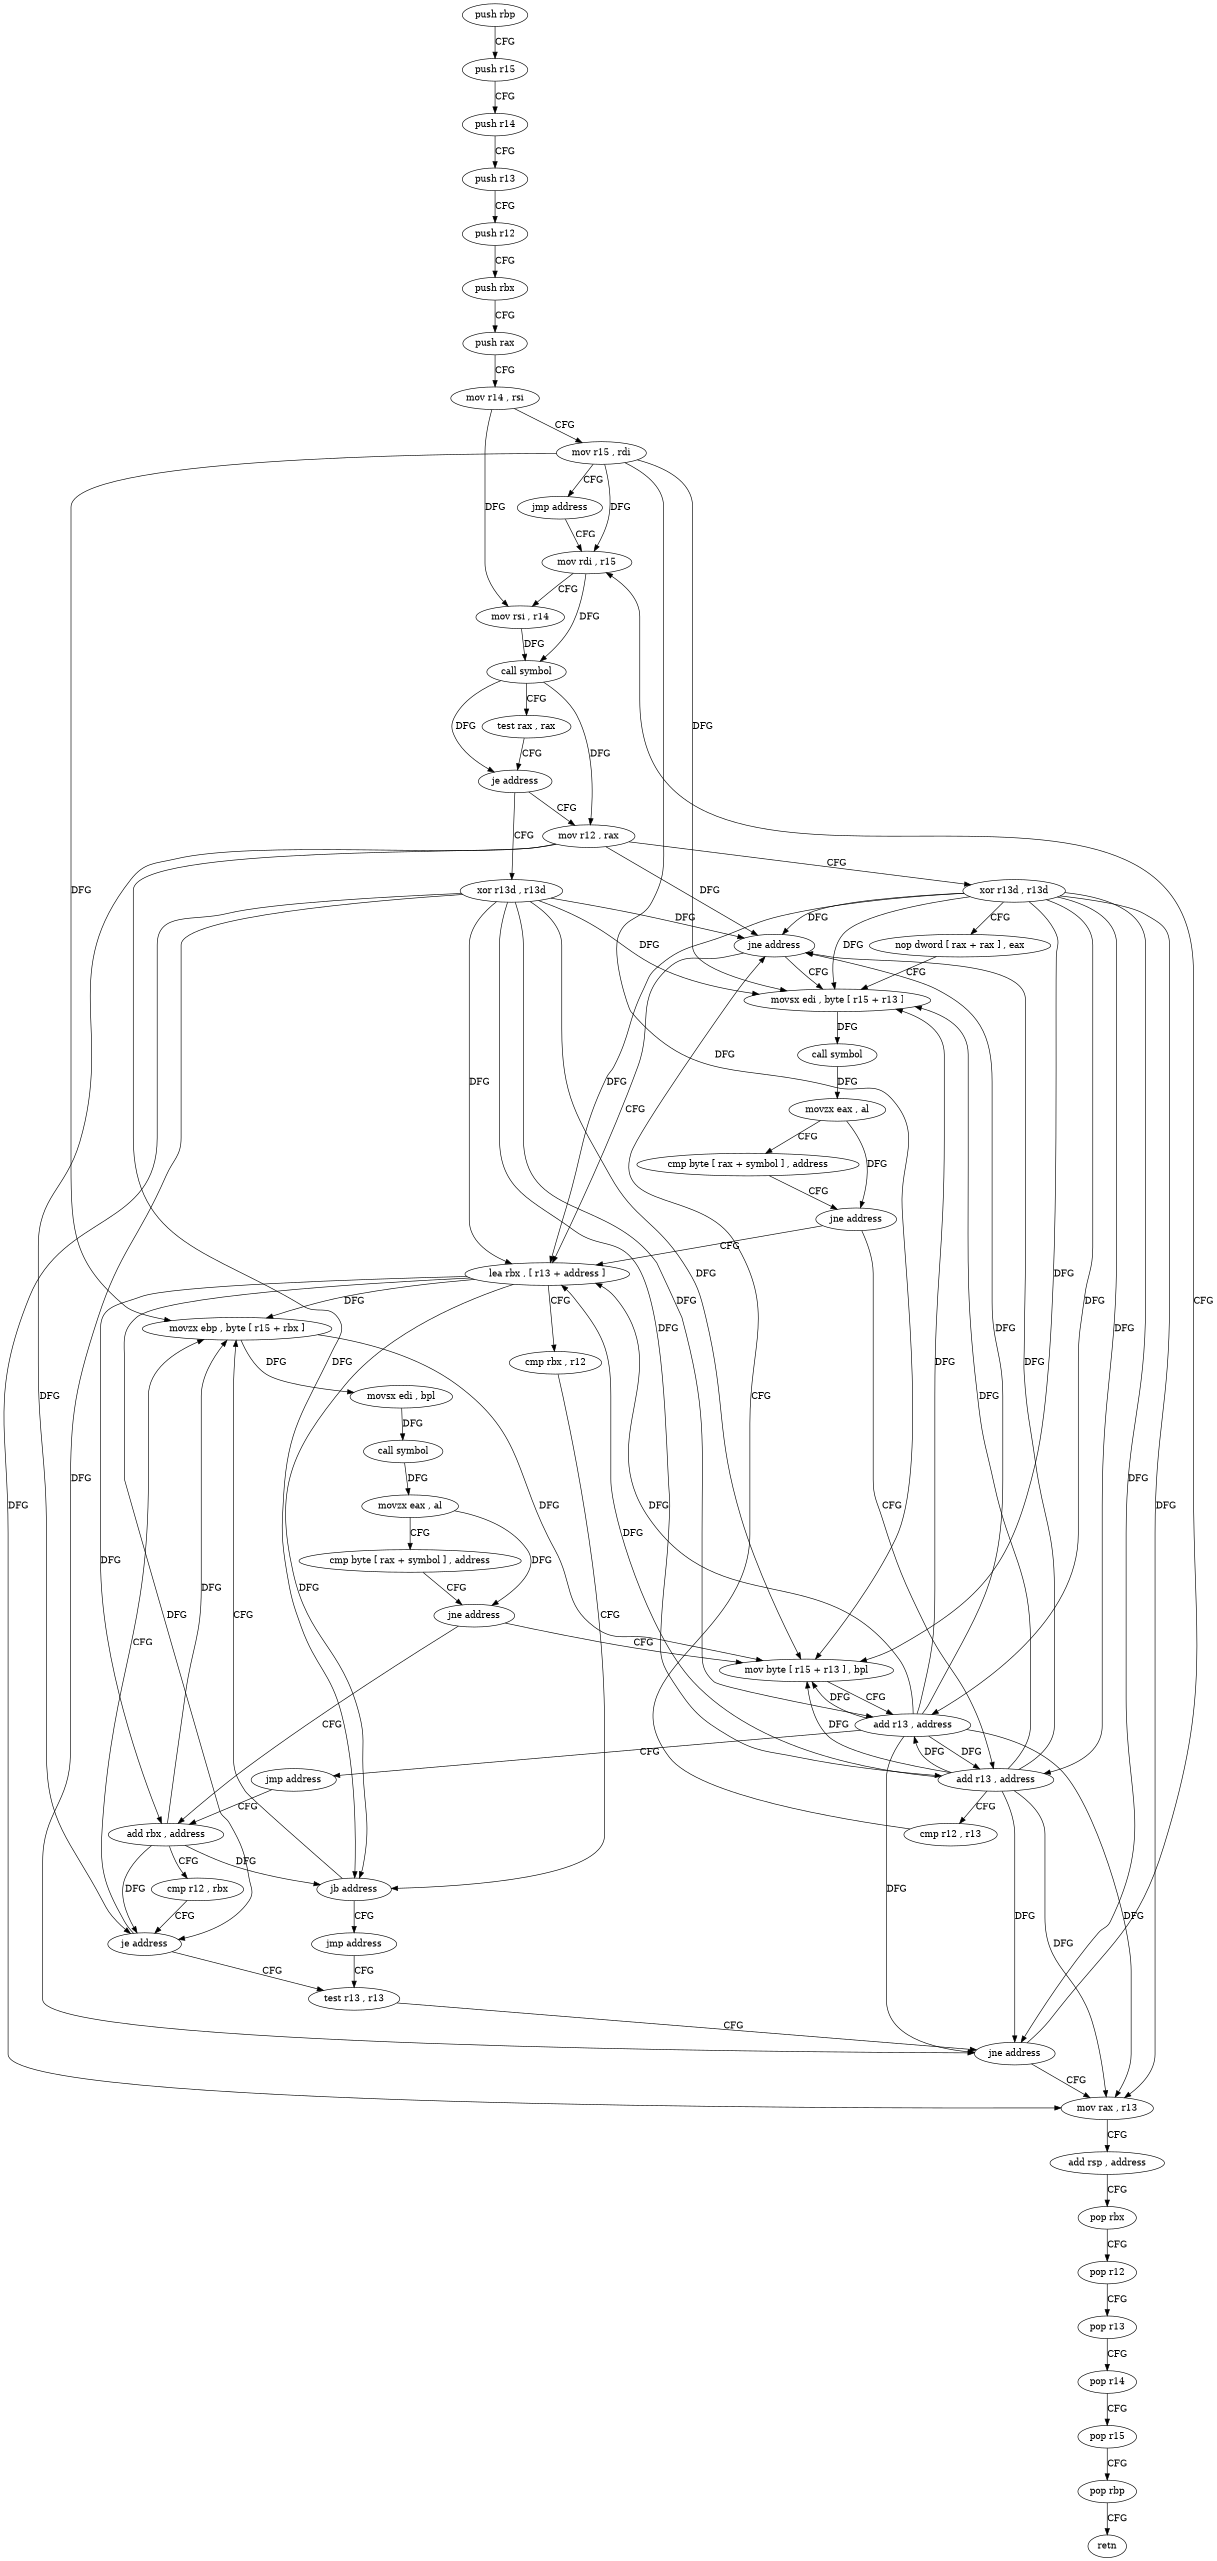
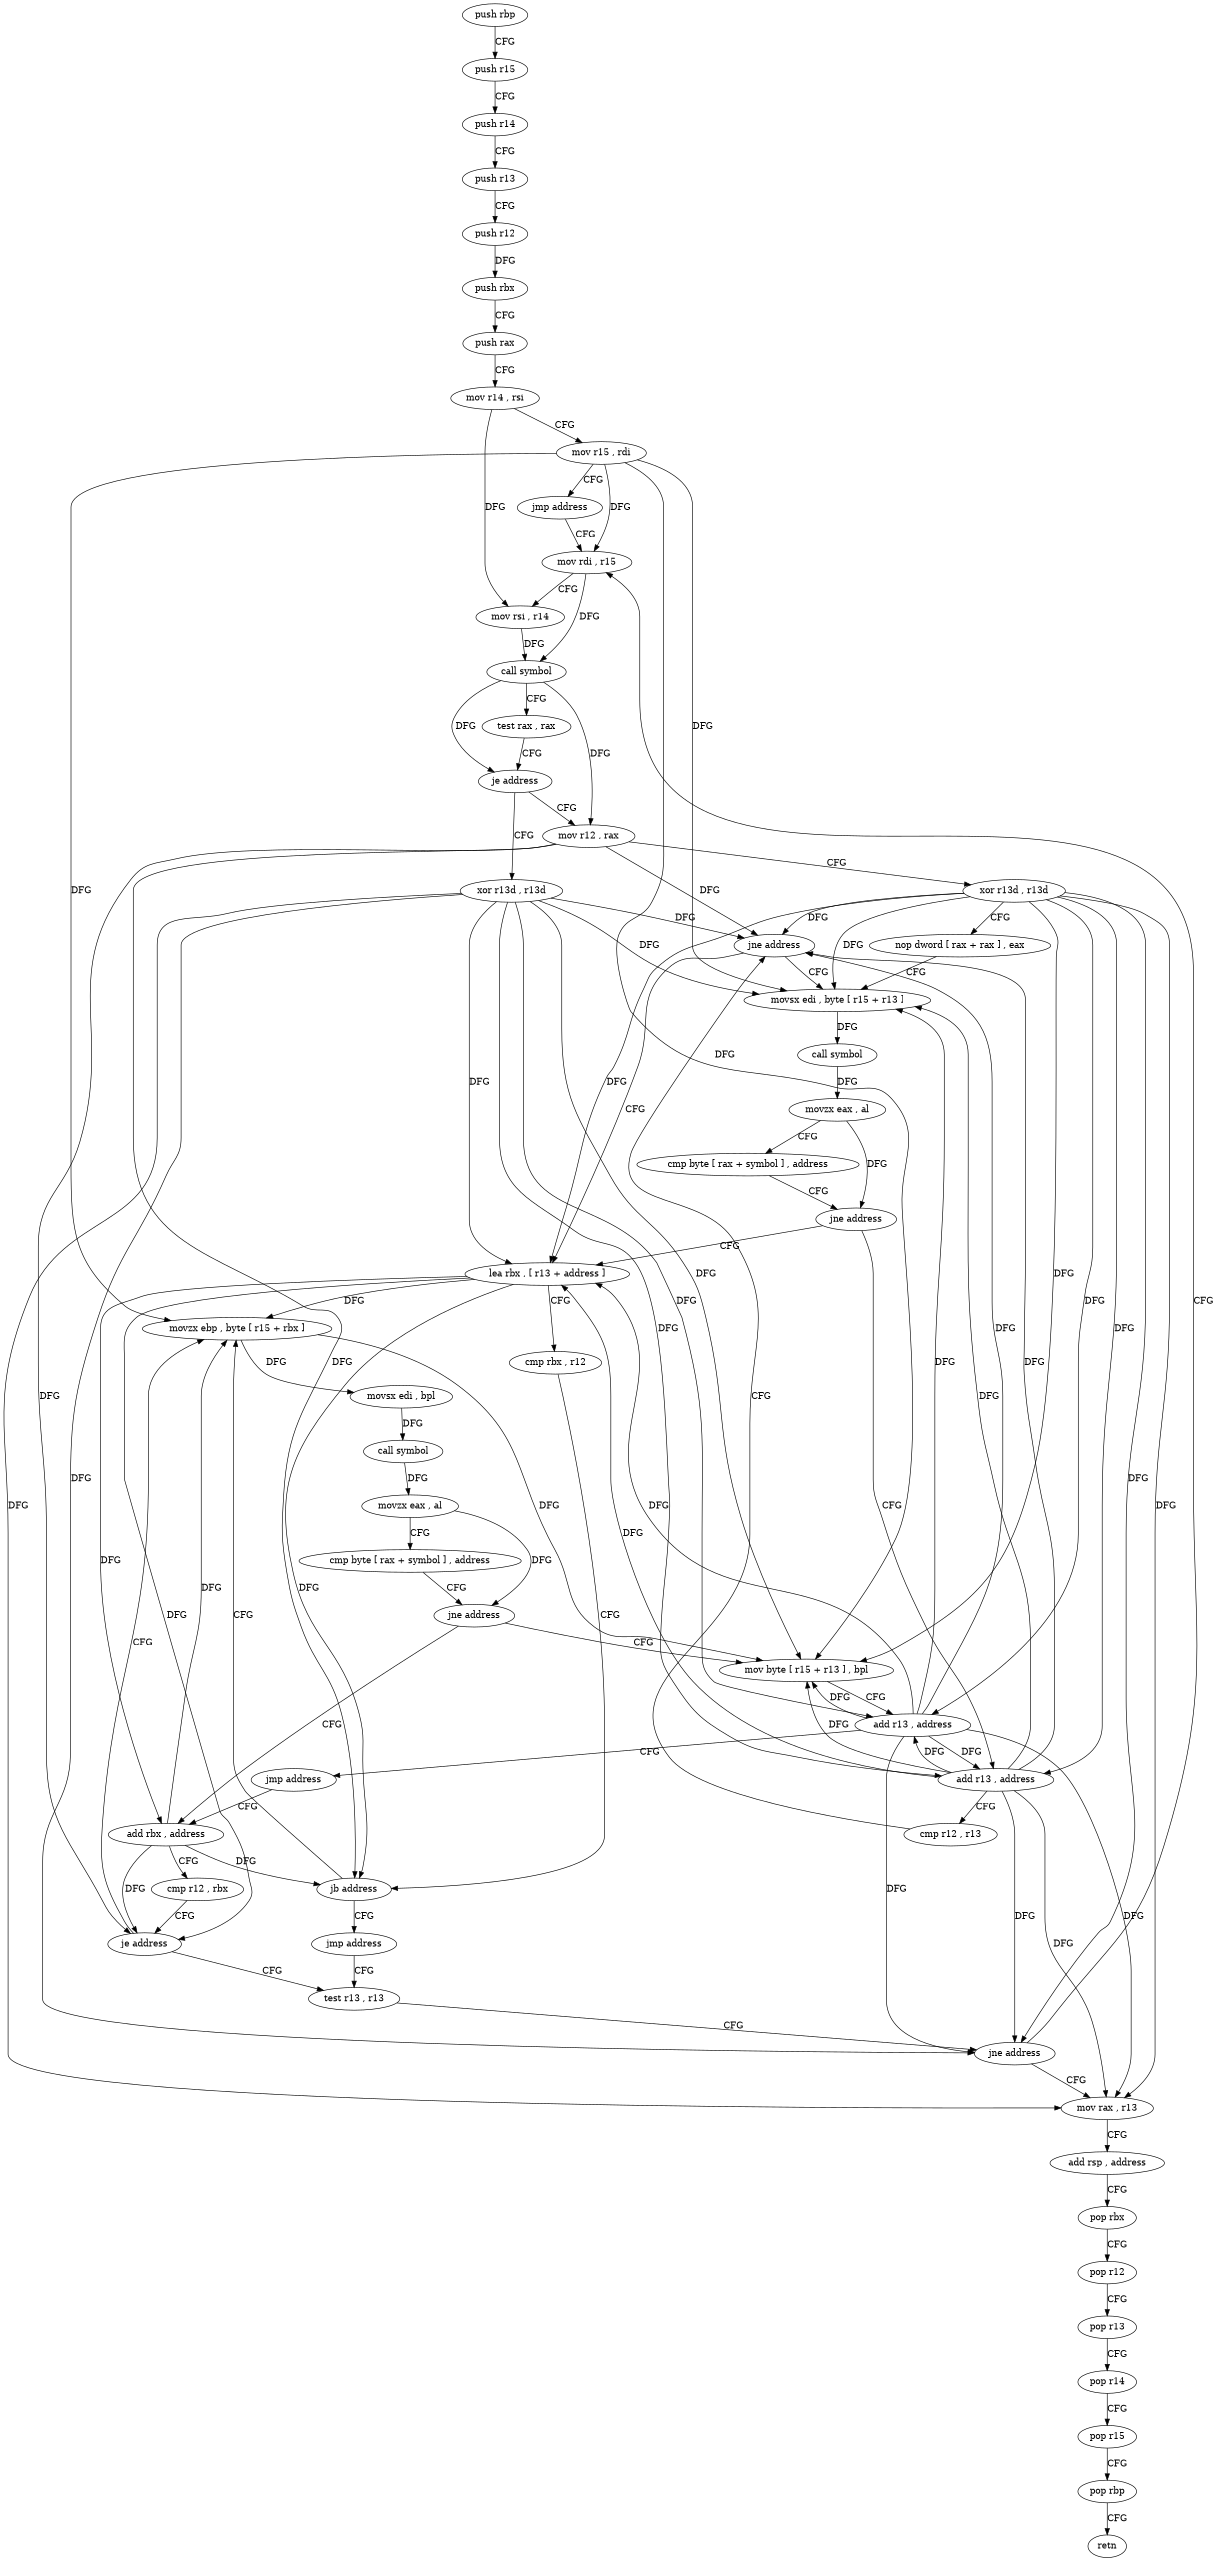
edge "push r12" -> "push rbx": label "CFG" -> "DFG"
